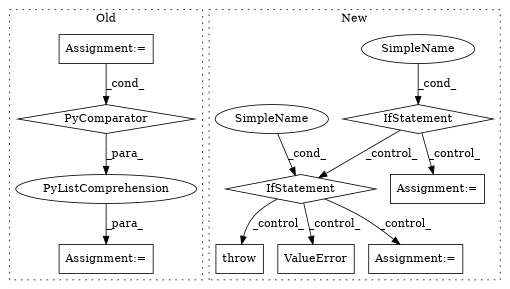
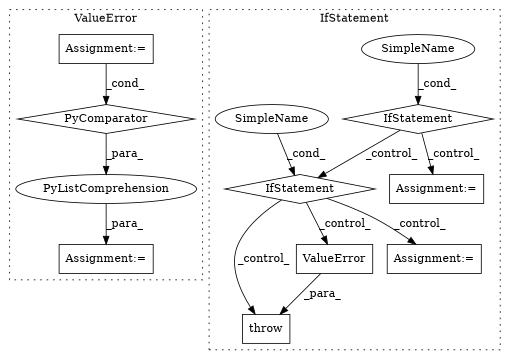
cluster "Old": label "Old" -> "ValueError"
cluster "New": label "New" -> "IfStatement"
edge "ValueError" -> "throw": added, label "_para_"
